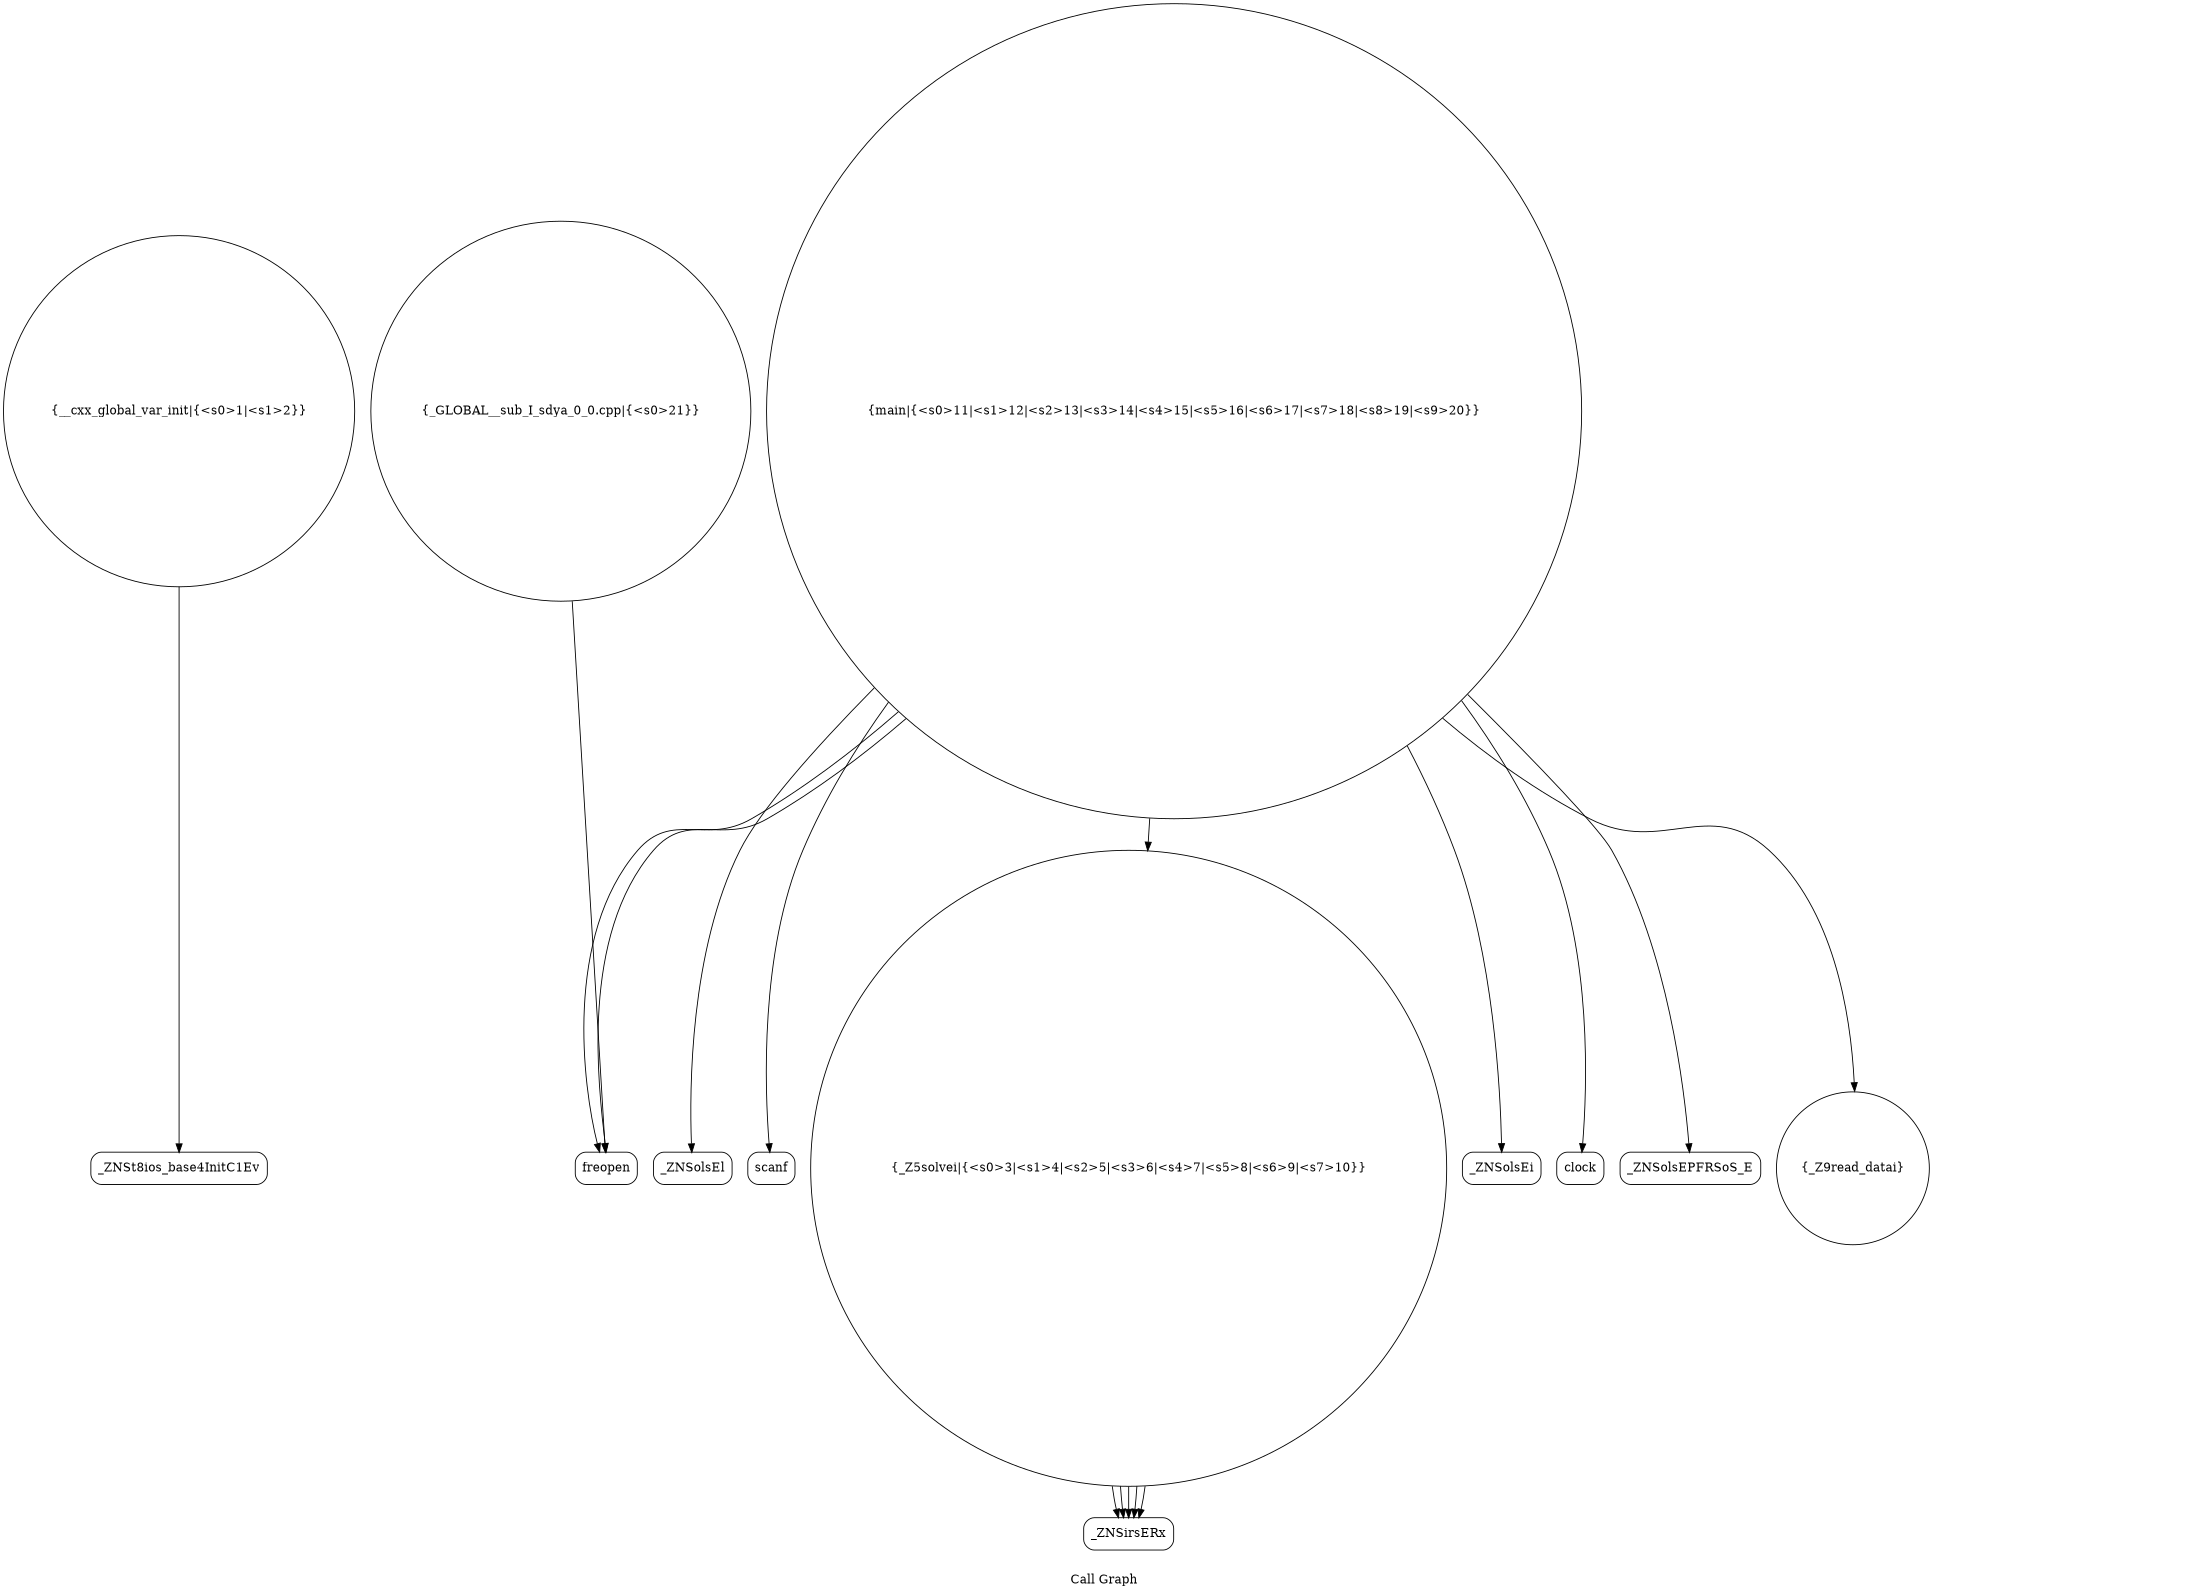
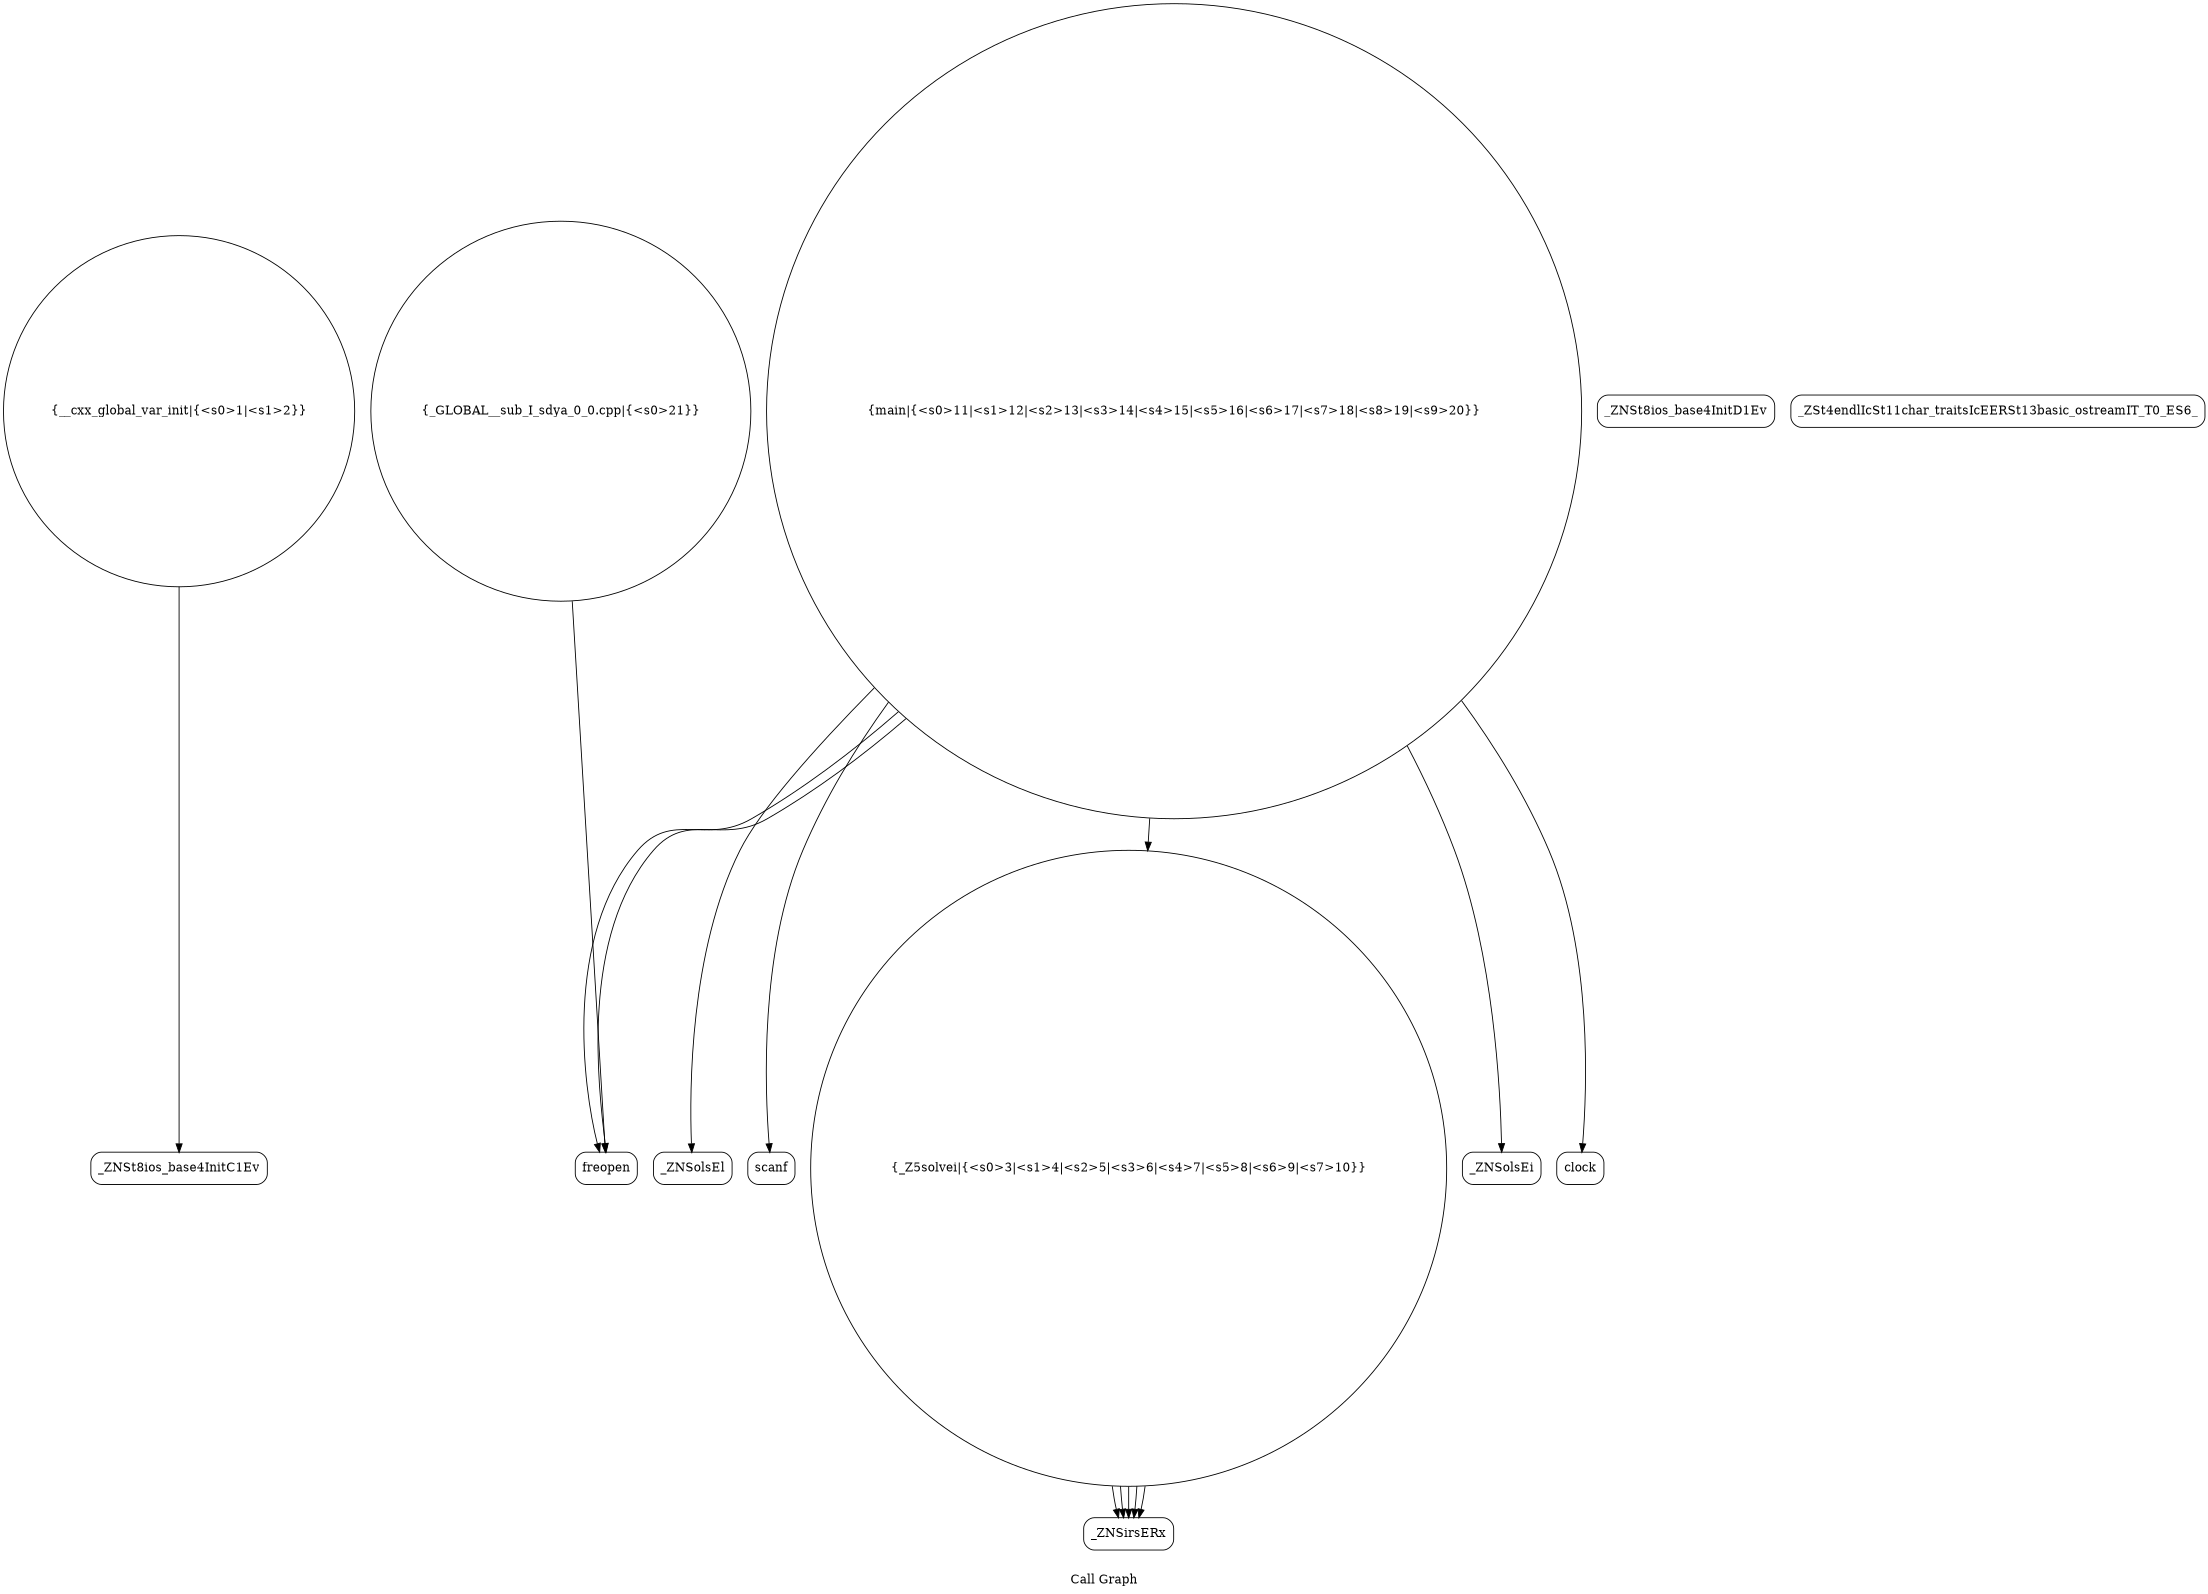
node "_ZNSt8ios_base4InitD1Ev": added
node "_ZSt4endlIcSt11char_traitsIcEERSt13basic_ostreamIT_T0_ES6_": added
node "_ZNSolsEPFRSoS_E": removed
node "{_Z9read_datai}": removed
